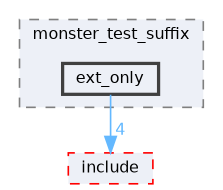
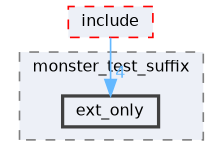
edge "ext_only" -> "include": reversed
